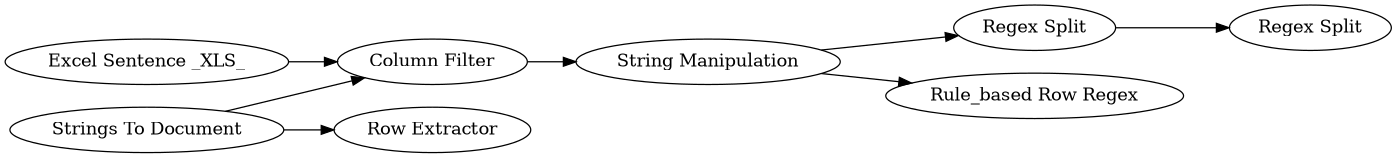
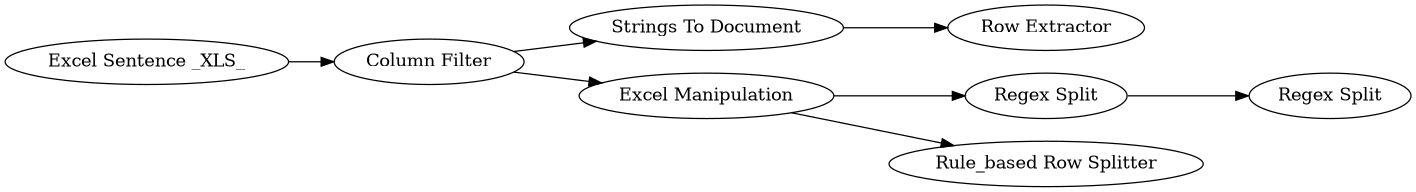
node "String Manipulation": label "String Manipulation" -> "Excel Manipulation"
edge "Strings To Document" -> "Column Filter": reversed
node "Rule_based Row Regex": label "Rule_based Row Regex" -> "Rule_based Row Splitter"
